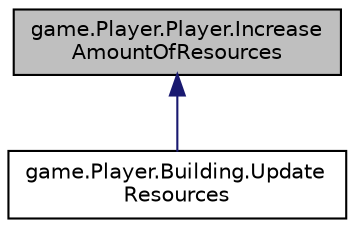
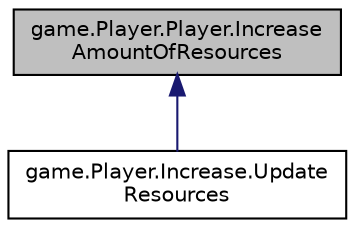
node "game.Player.Building.Update Resources": label "game.Player.Building.Update Resources" -> "game.Player.Increase.Update Resources"
